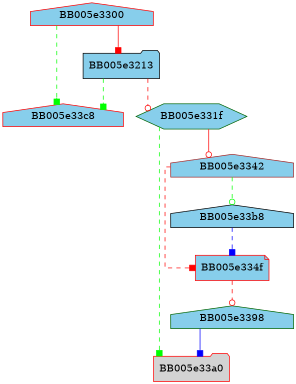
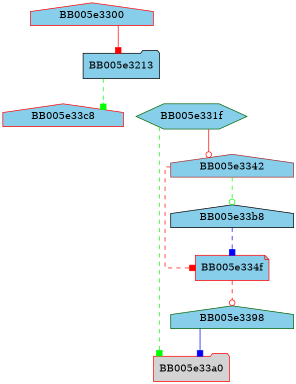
edge "BB005e3300" -> "BB005e33c8": removed
edge "BB005e3213" -> "BB005e331f": removed
